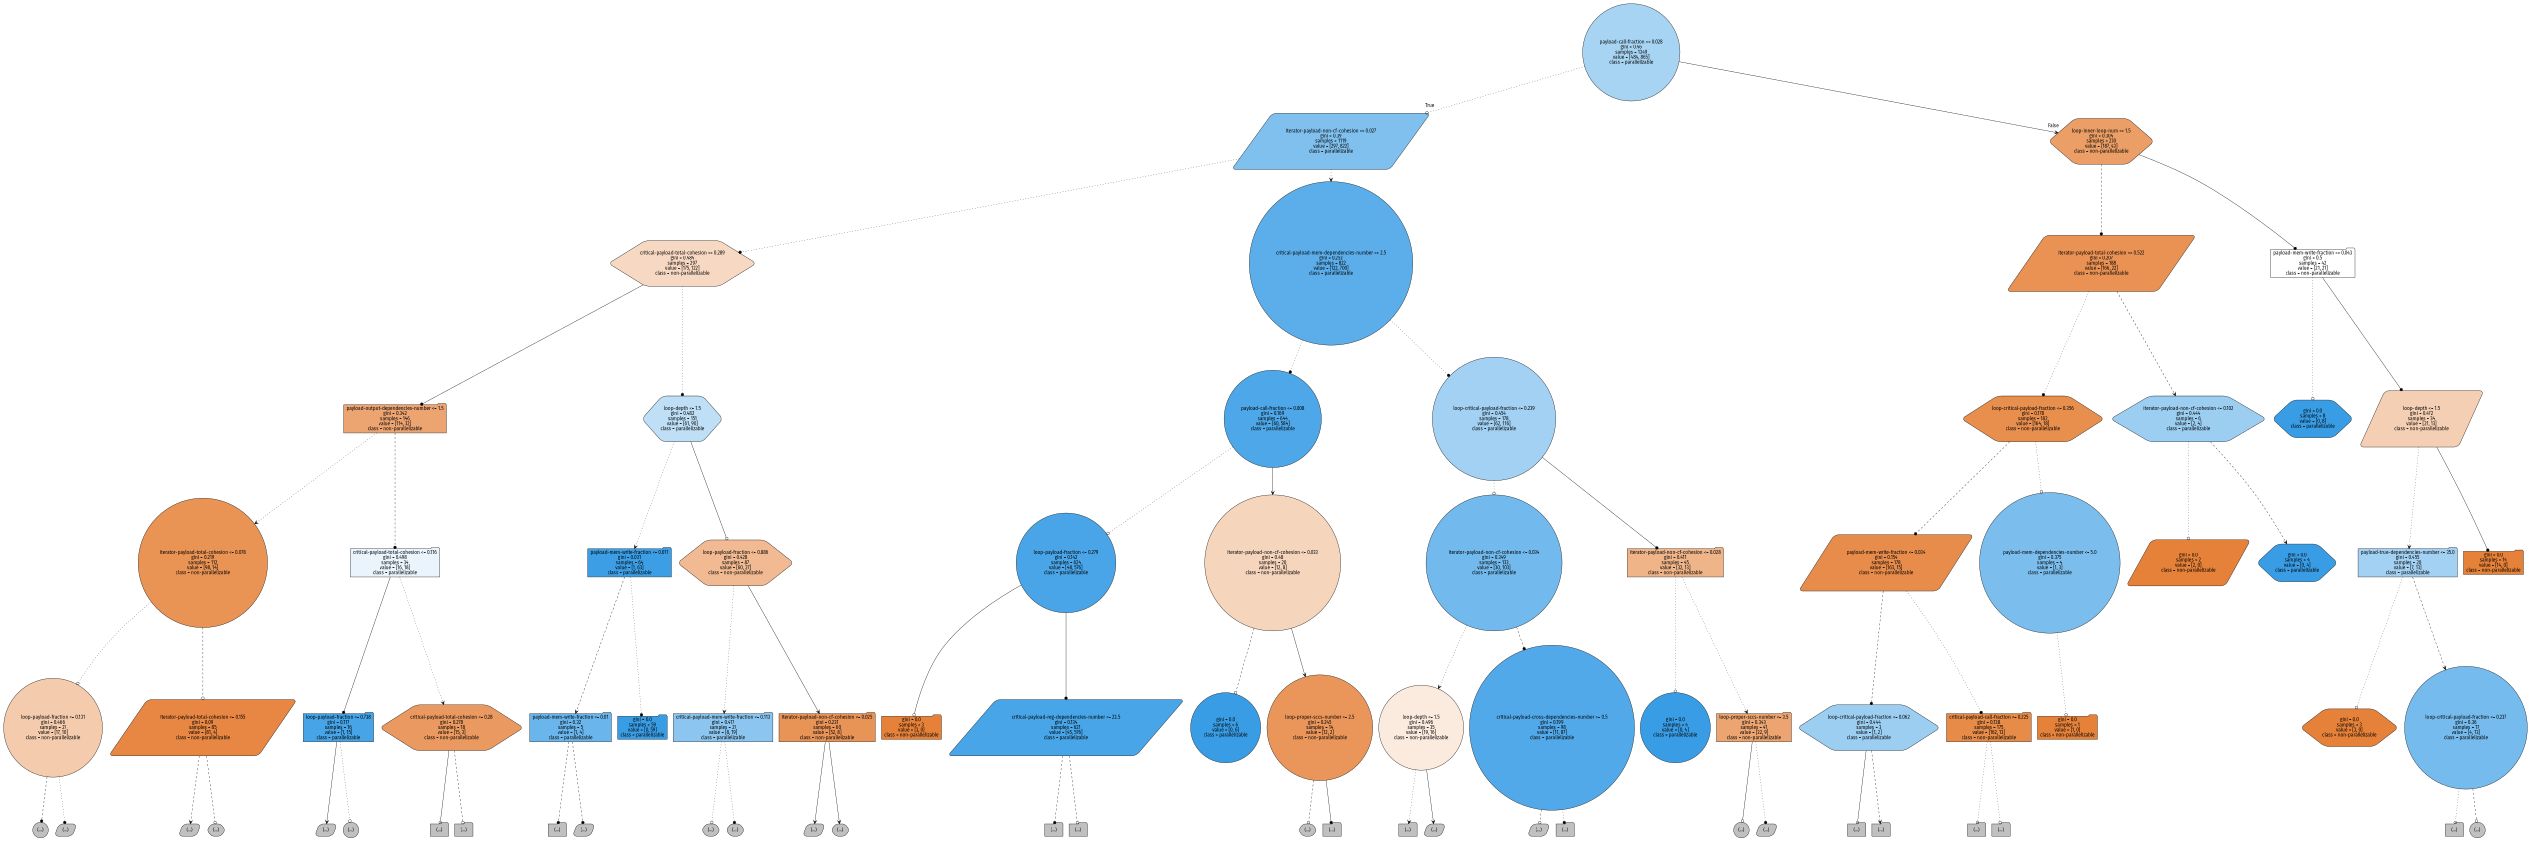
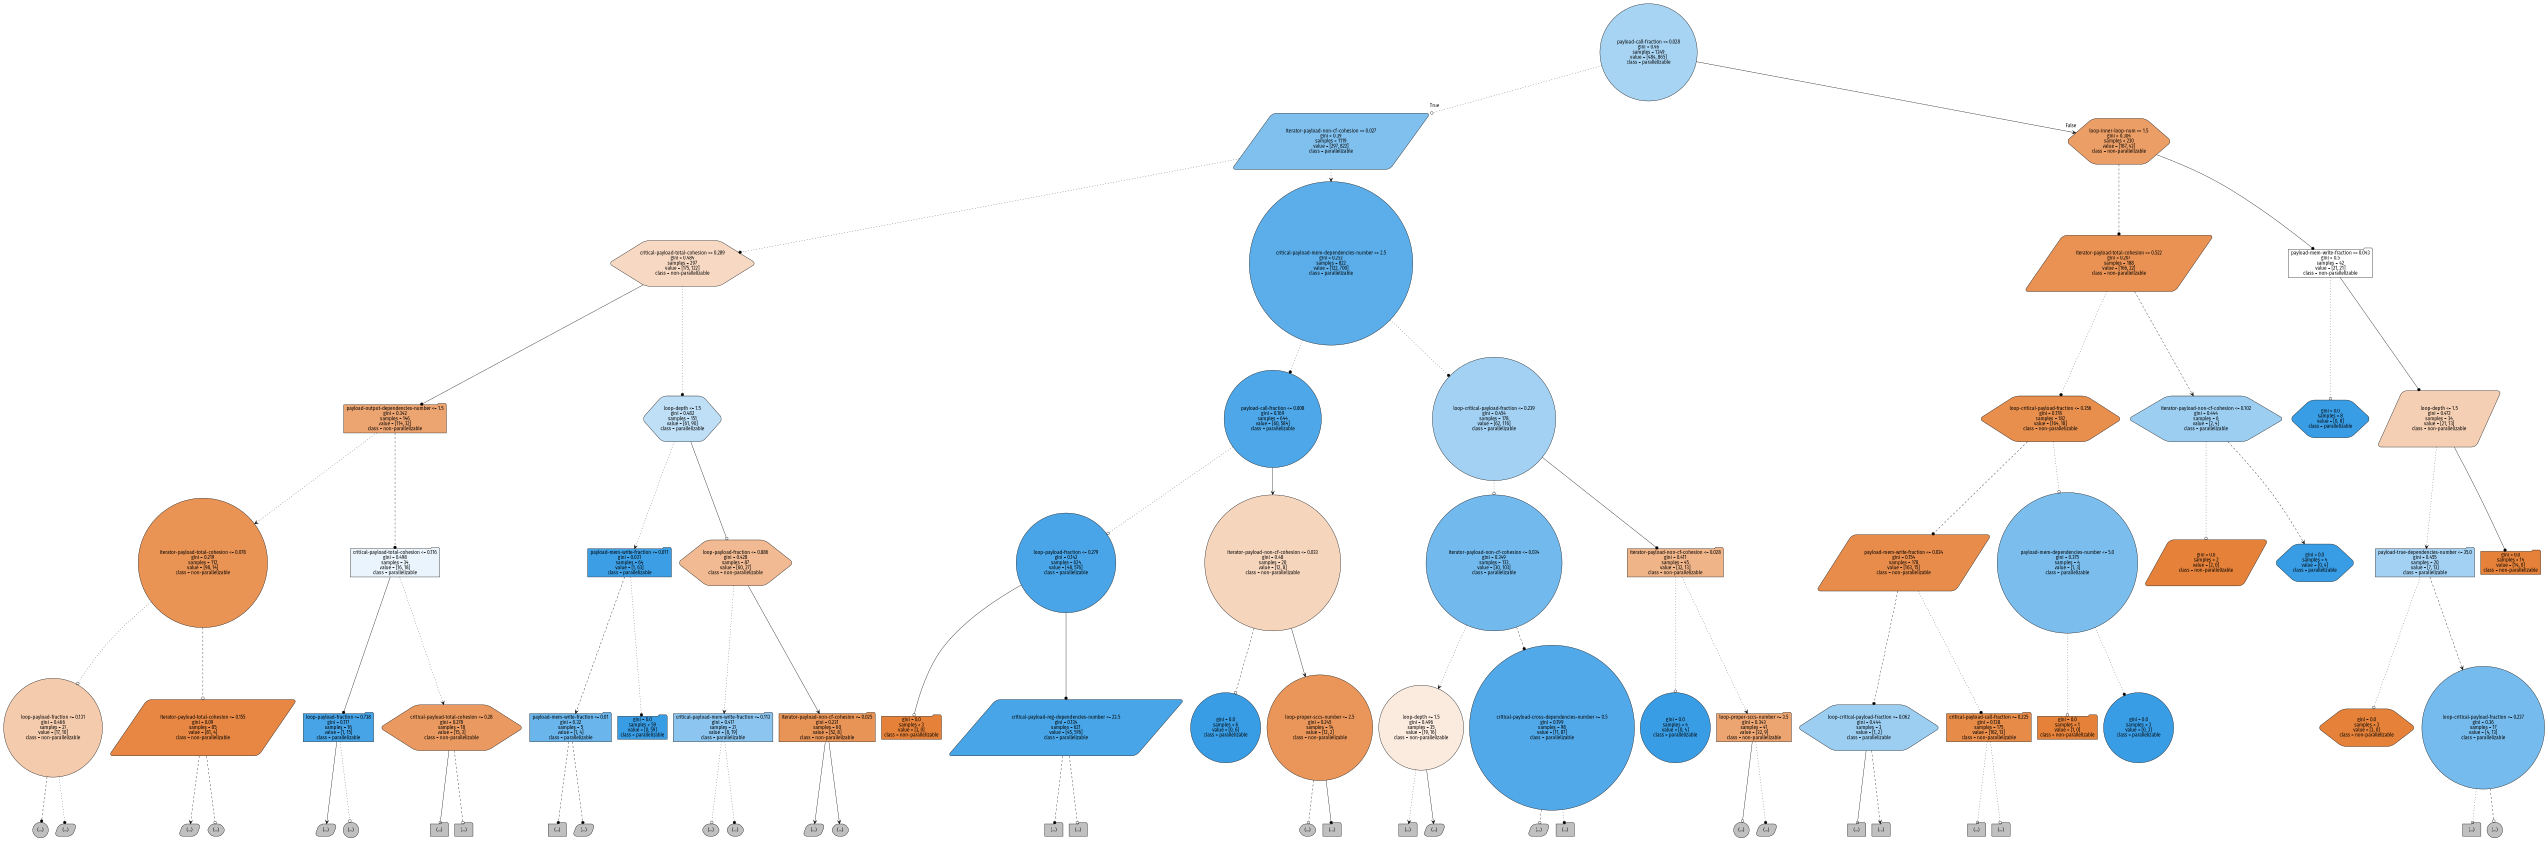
node "gini = 0.0 samples = 3 value = [0, 3] class = parallelizable": added
